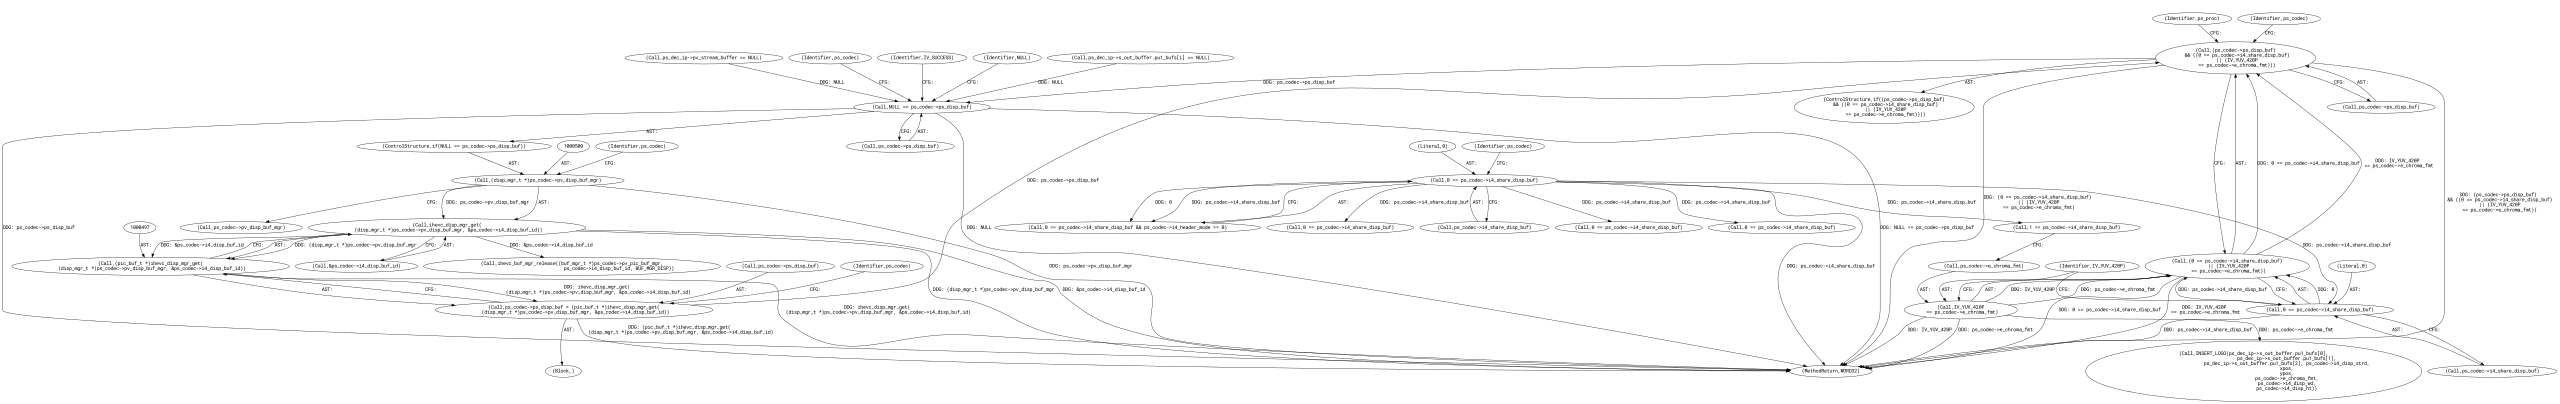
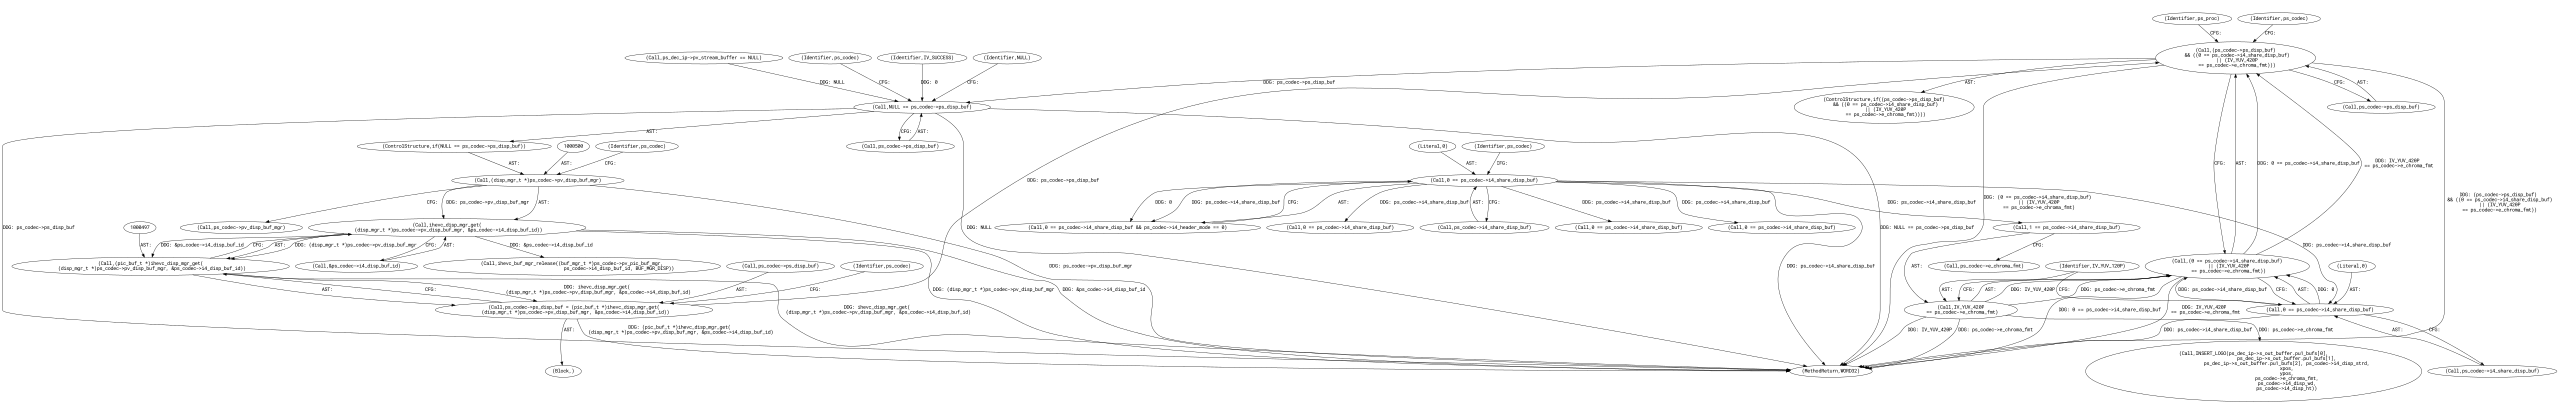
node "(Call,ps_dec_ip->s_out_buffer.pu1_bufs[i] == NULL)": removed
edge "(Identifier,IV_SUCCESS)" -> "(Call,NULL == ps_codec->ps_disp_buf)": label "CFG: " -> "DDG: 0"
node "(Identifier,IV_YUV_420P)": label "(Identifier,IV_YUV_420P)" -> "(Identifier,IV_YUV_120P)"
edge "(Call,ps_codec->e_chroma_fmt)" -> "(Call,IV_YUV_420P == ps_codec->e_chroma_fmt)": now "(Call,1 == ps_codec->i4_share_disp_buf)" -> "(Call,IV_YUV_420P == ps_codec->e_chroma_fmt)"
